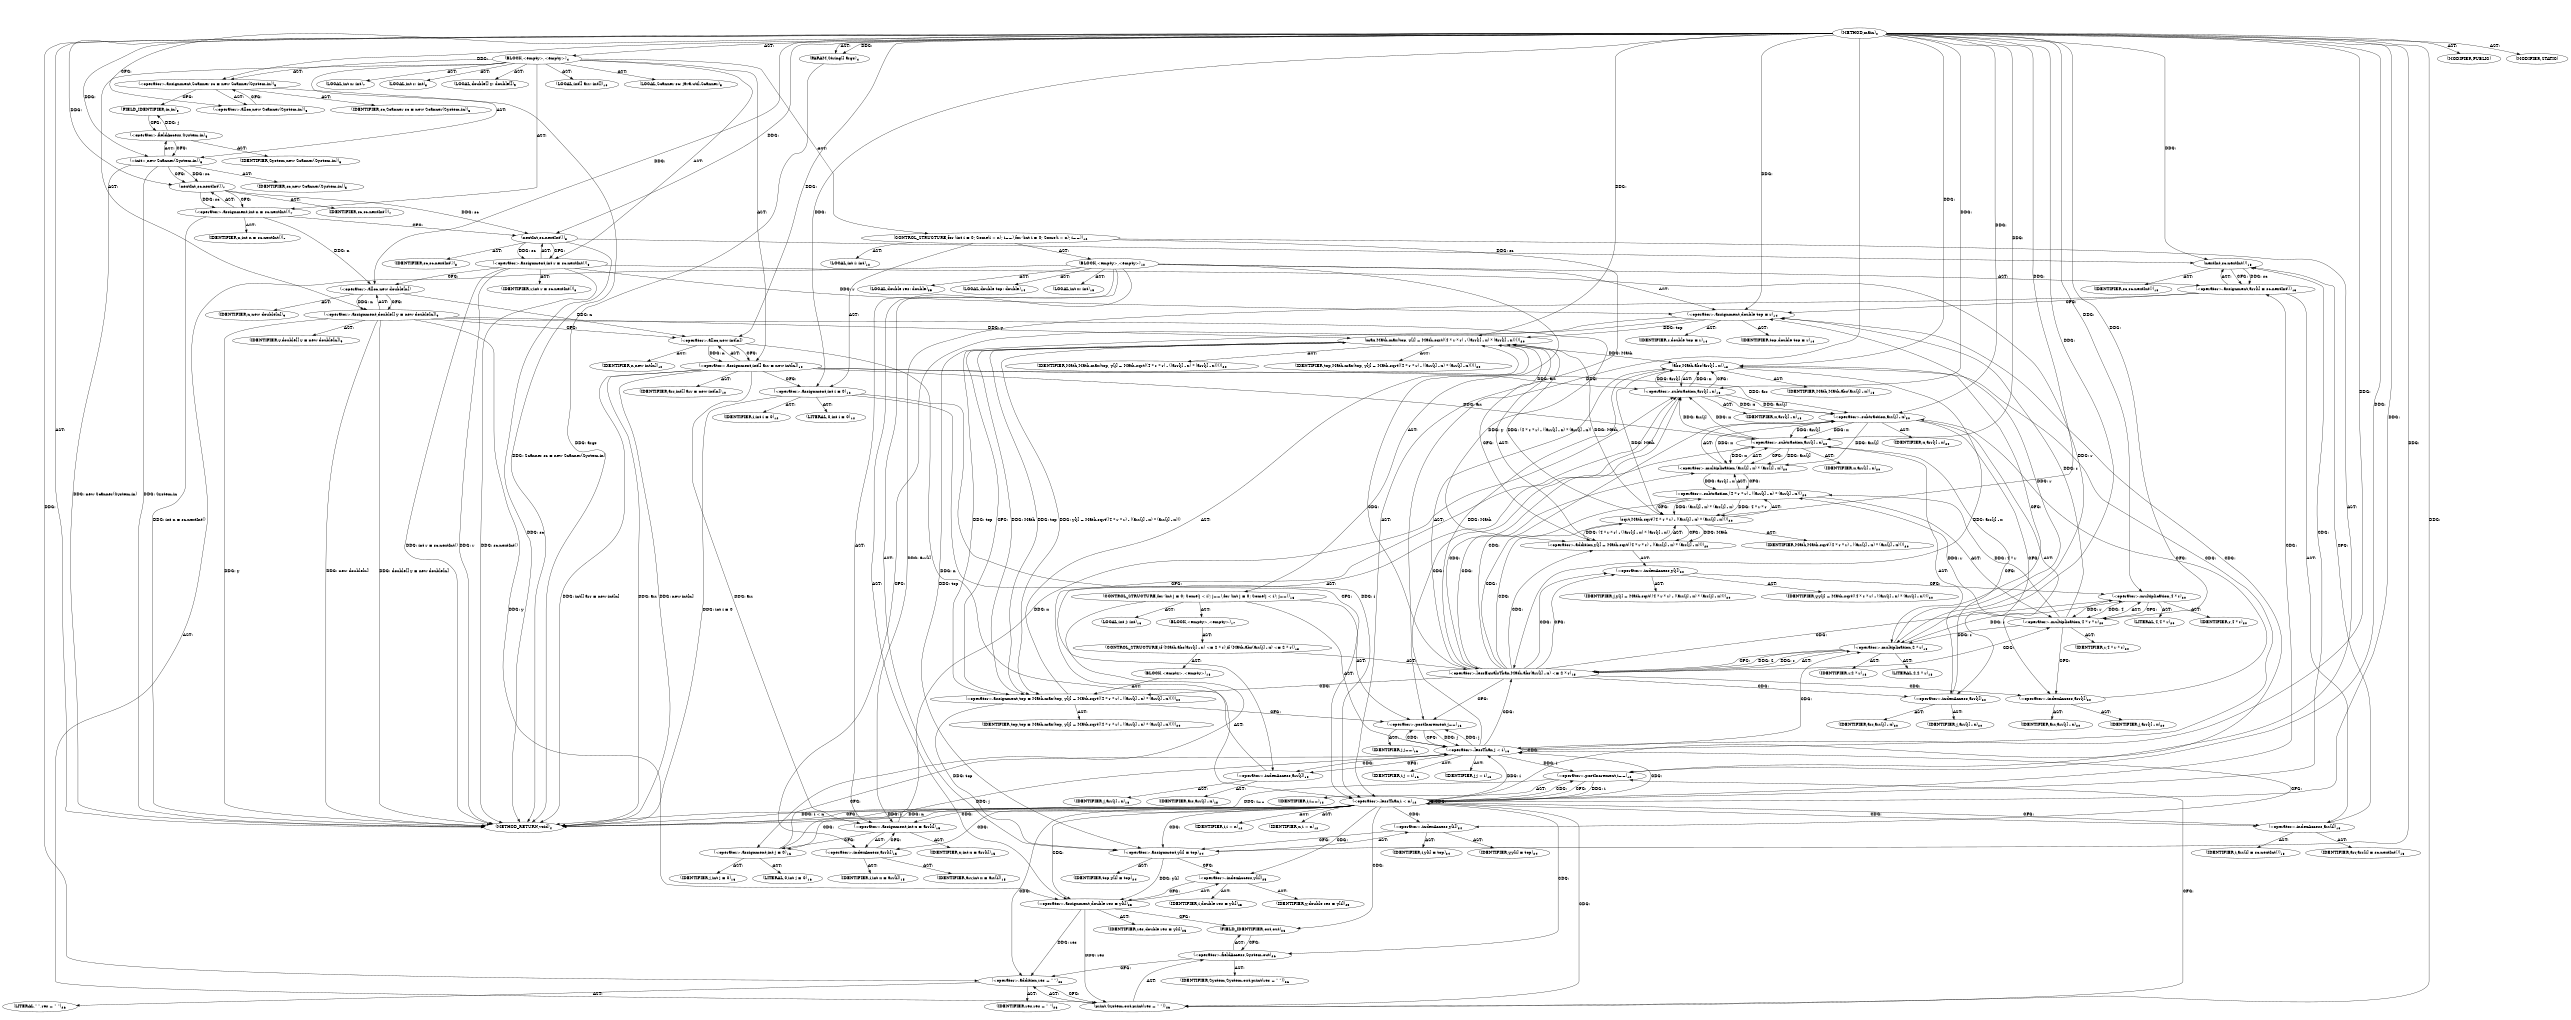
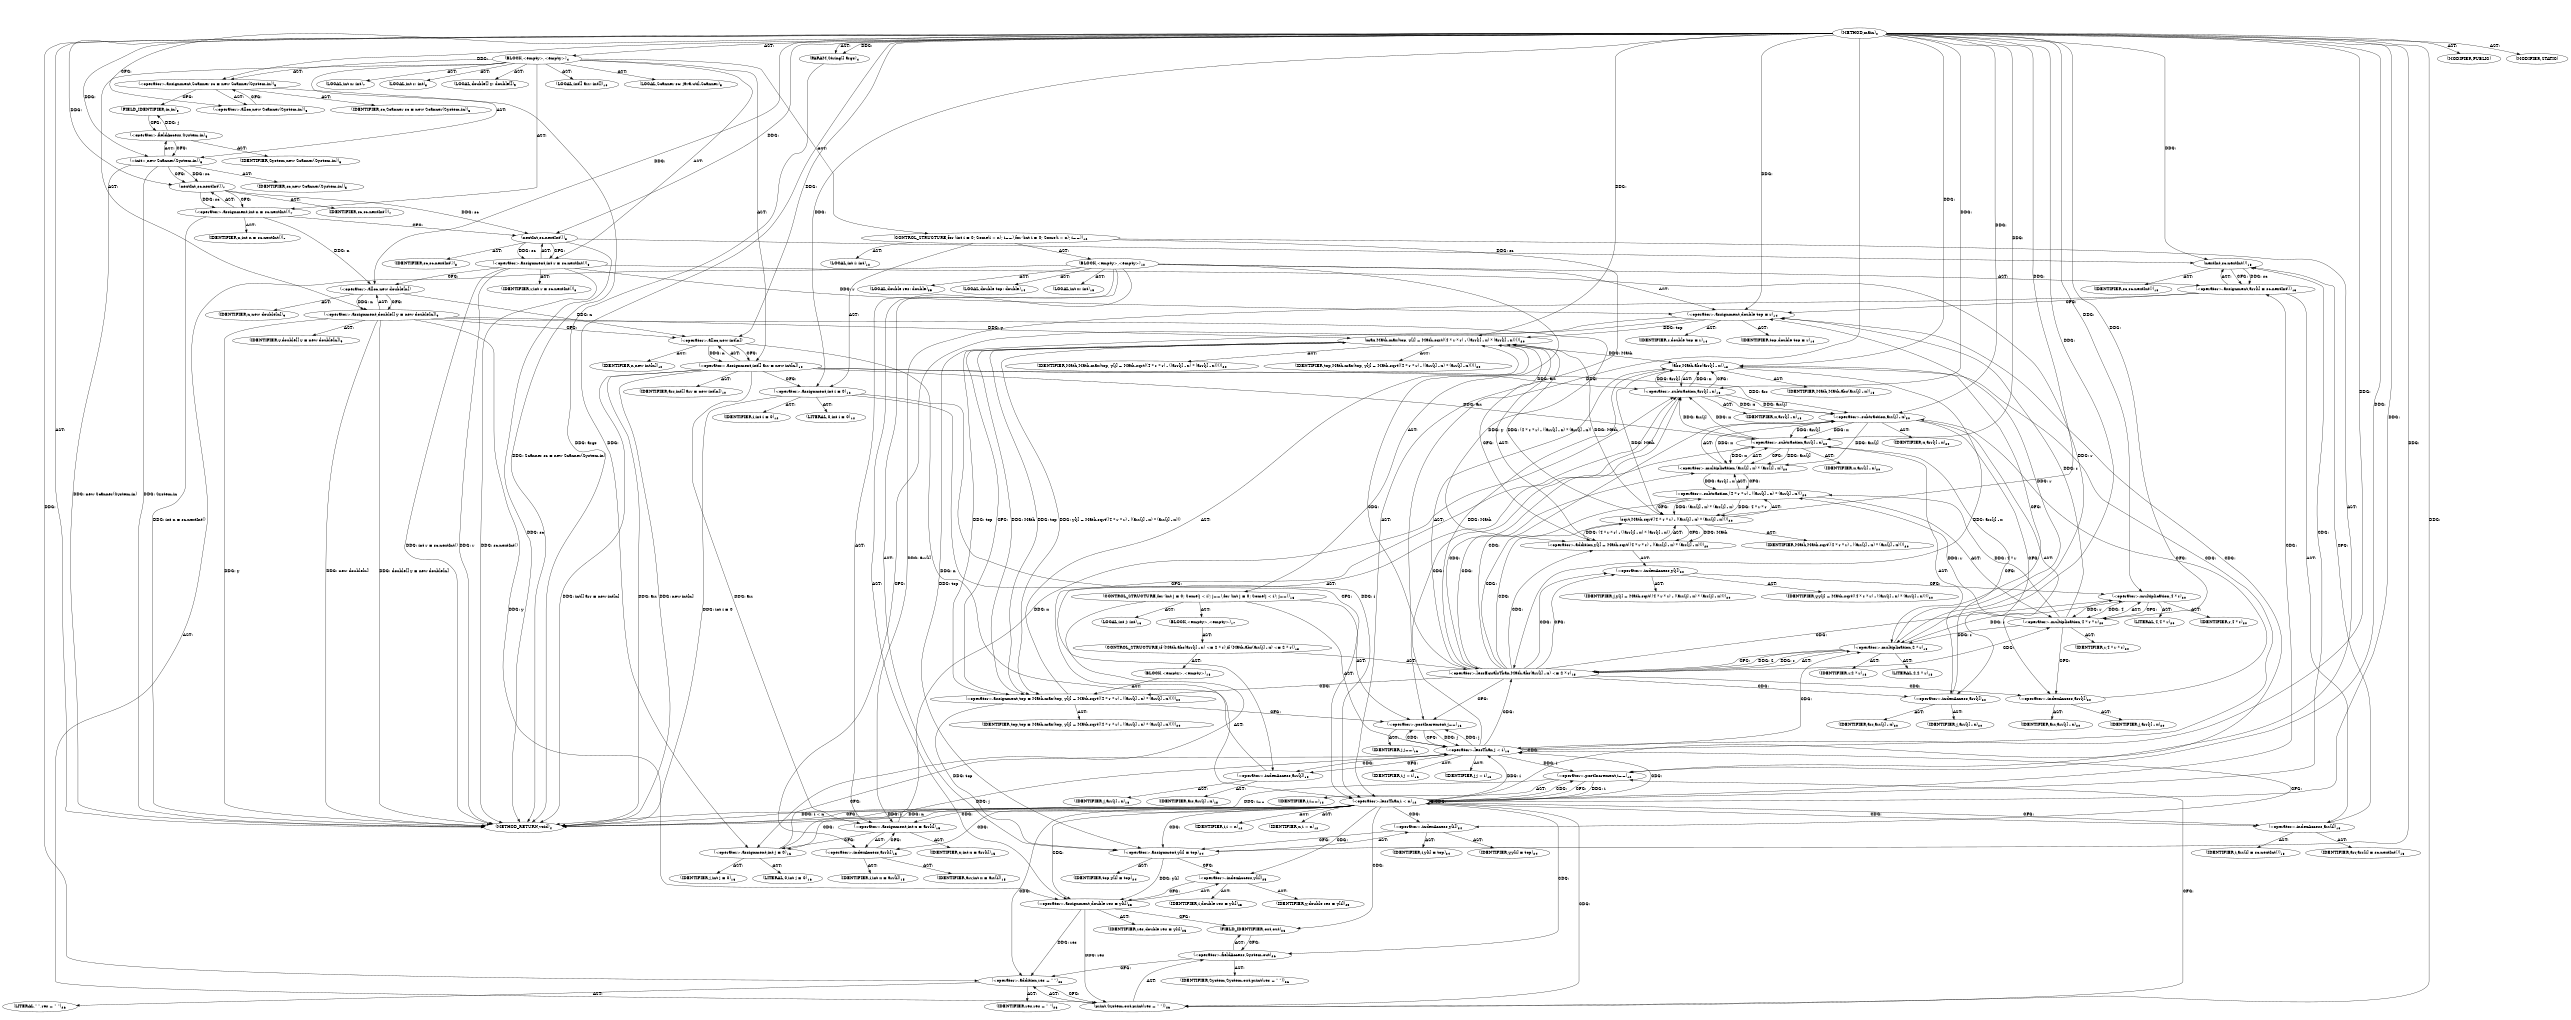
edge "(METHOD,main)" -> "(<operator>.assignment,int j = 0)": added, label "DDG:"
